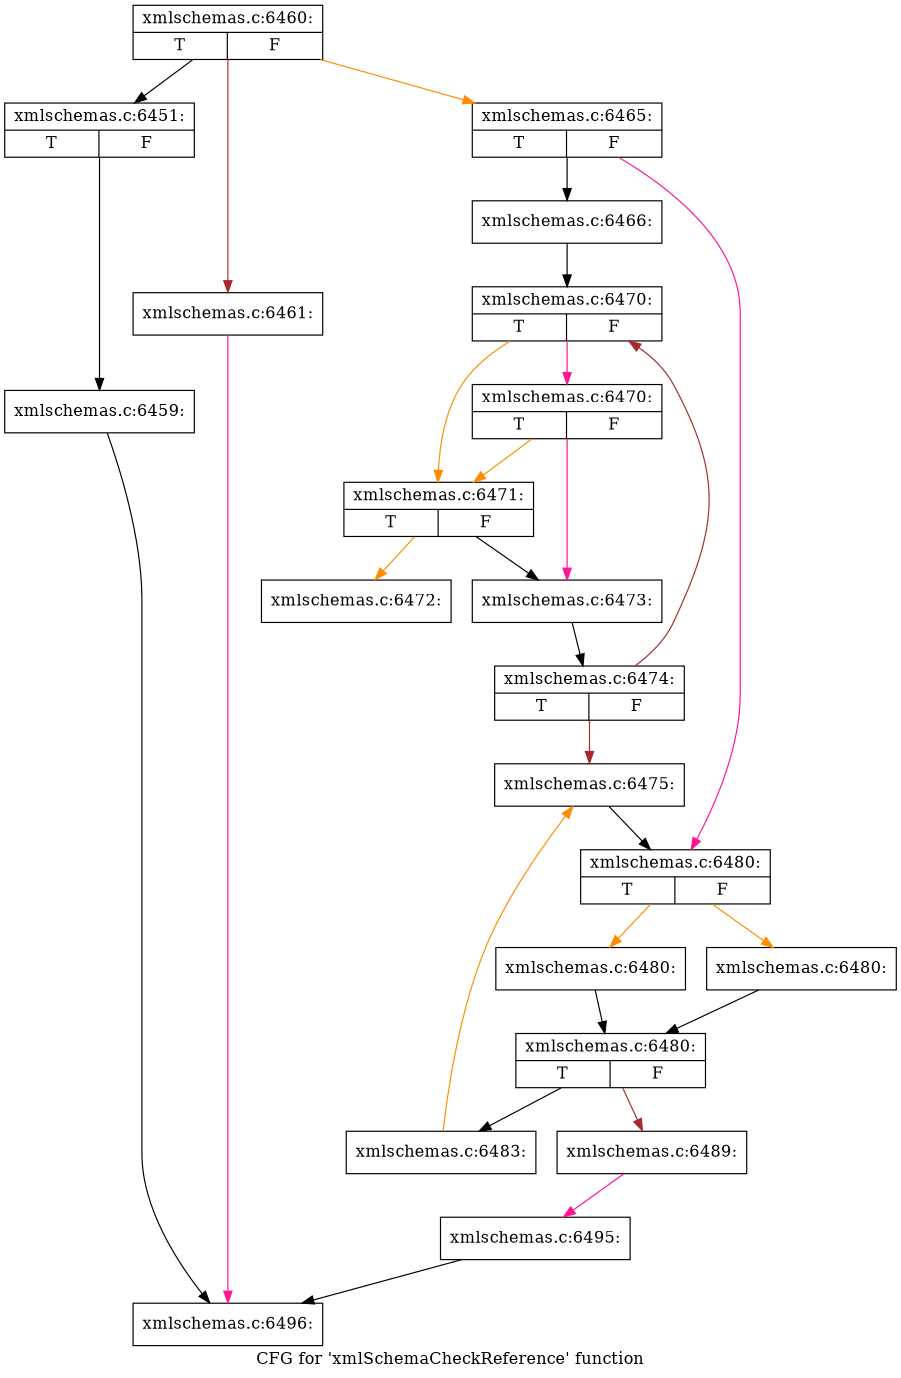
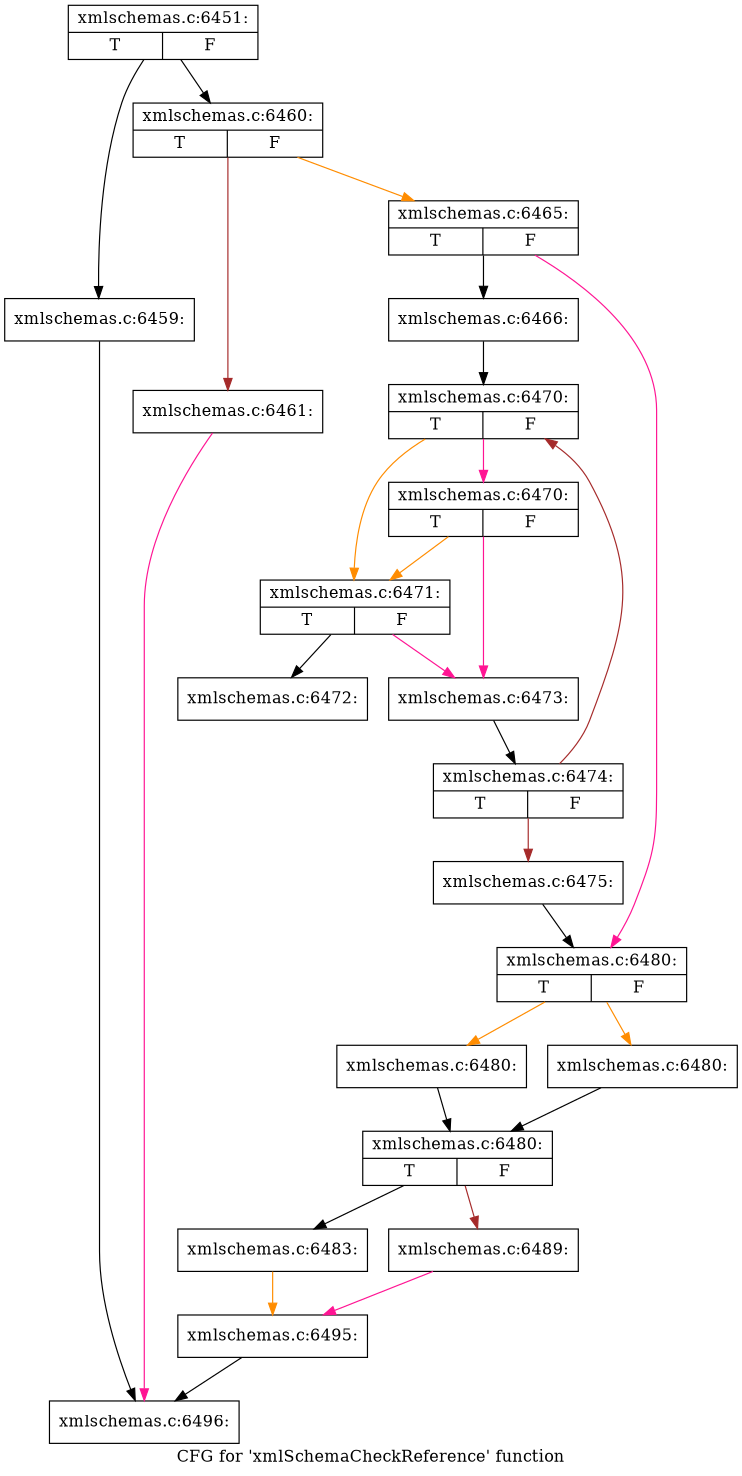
edge "xmlschemas.c:6460:" -> "xmlschemas.c:6451:": reversed
edge "xmlschemas.c:6471:" -> "xmlschemas.c:6472:": color darkorange -> black
edge "xmlschemas.c:6471:" -> "xmlschemas.c:6473:": color black -> deeppink
edge "xmlschemas.c:6483:" -> "xmlschemas.c:6475:": now "xmlschemas.c:6483:" -> "xmlschemas.c:6495:"
